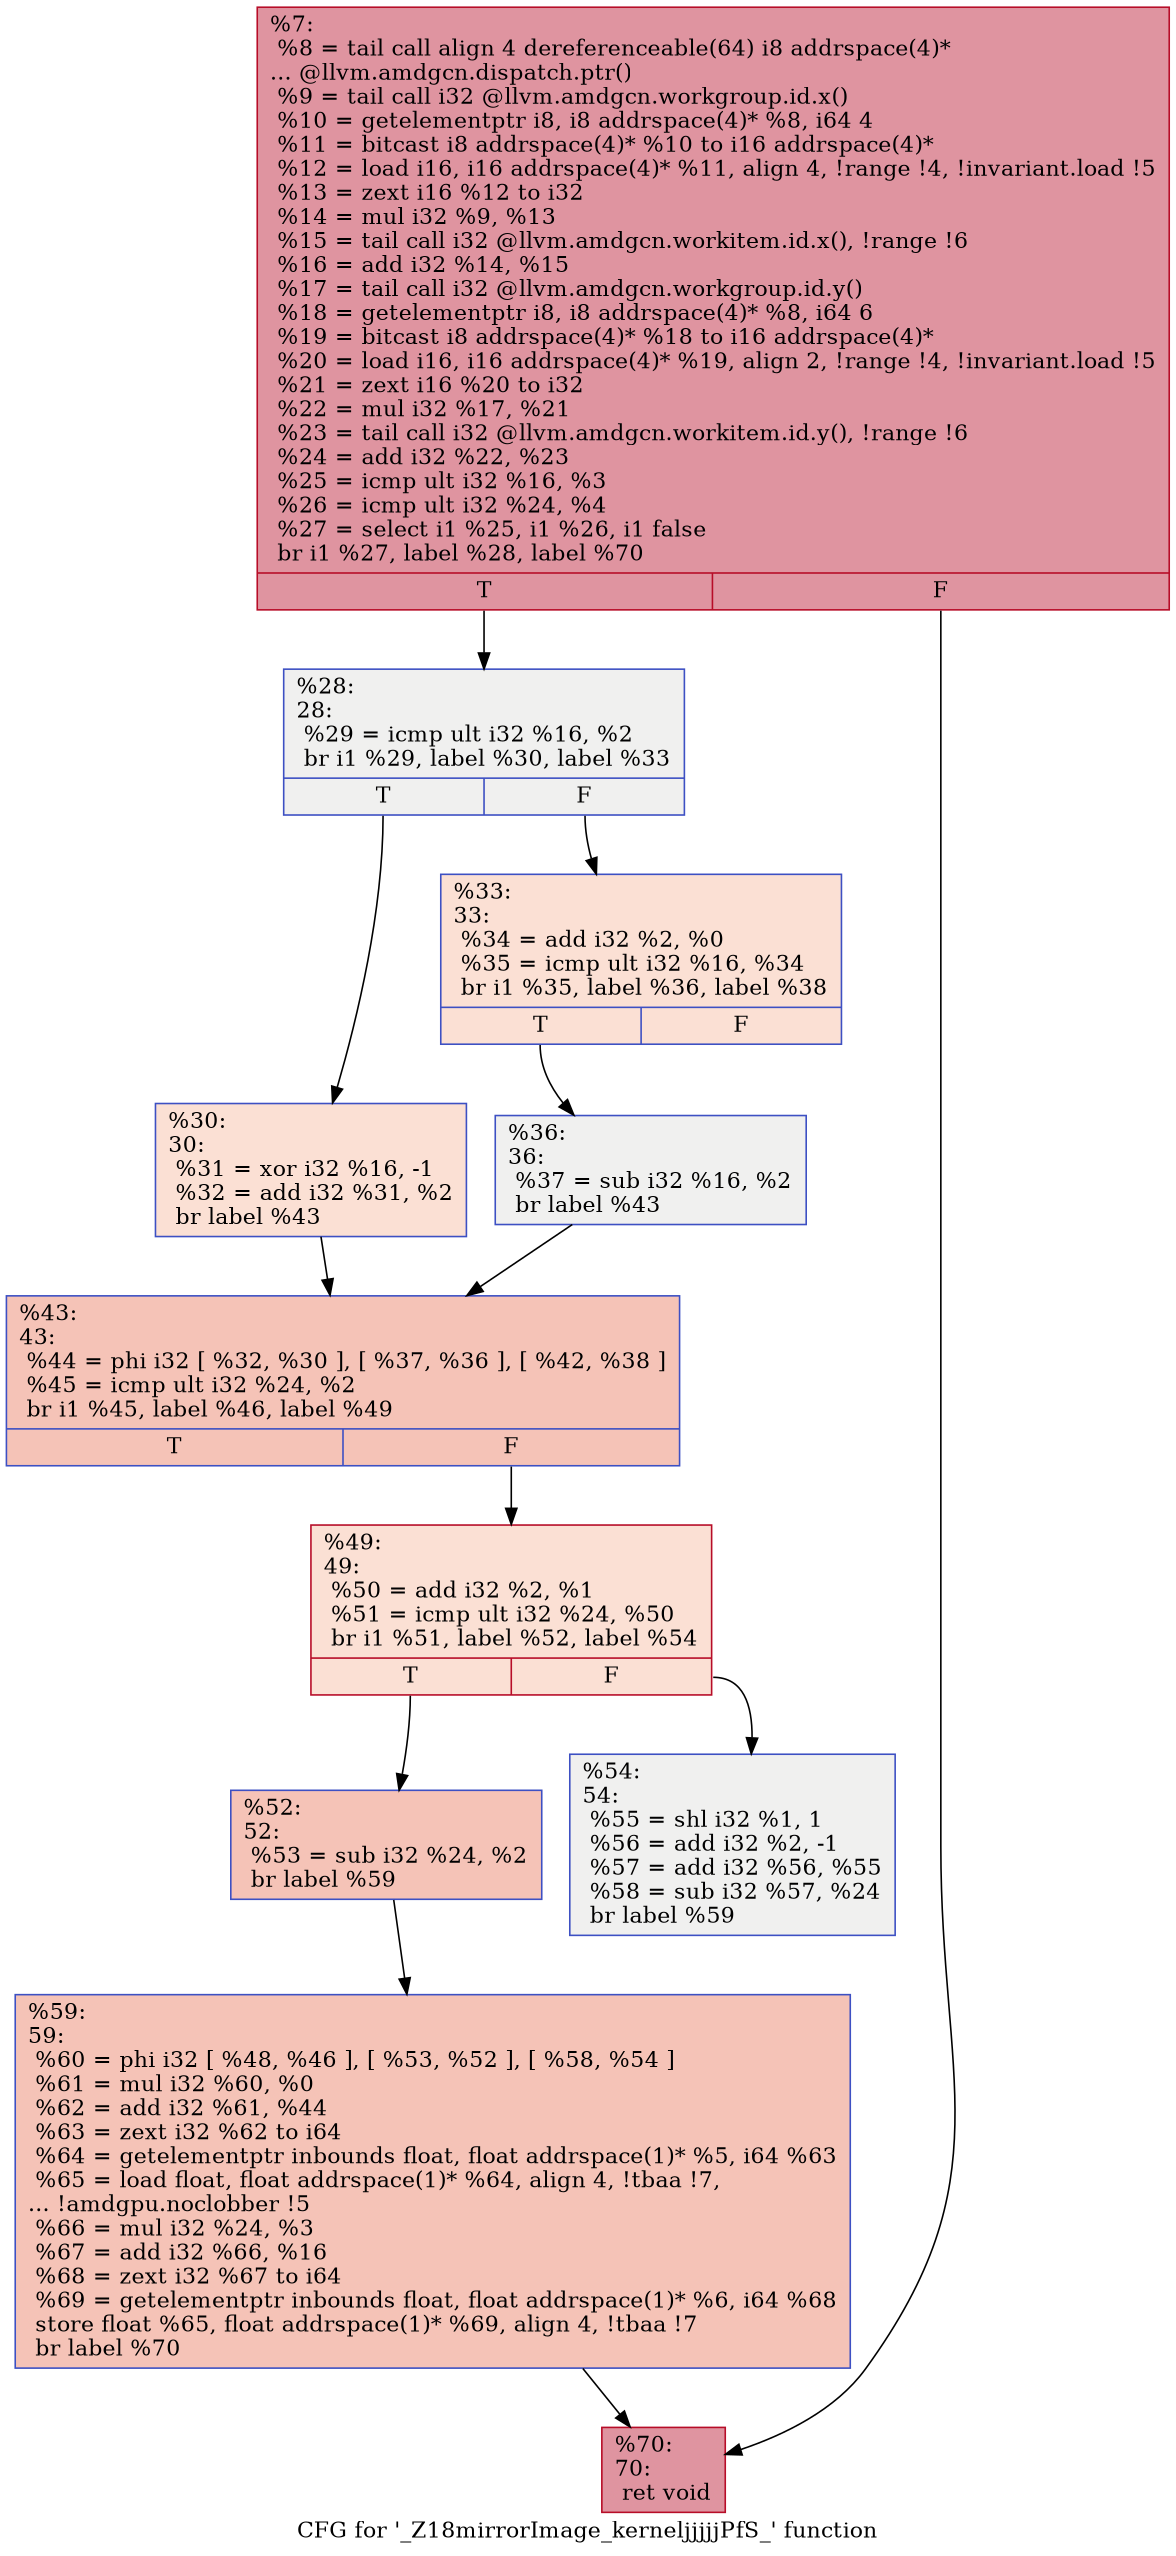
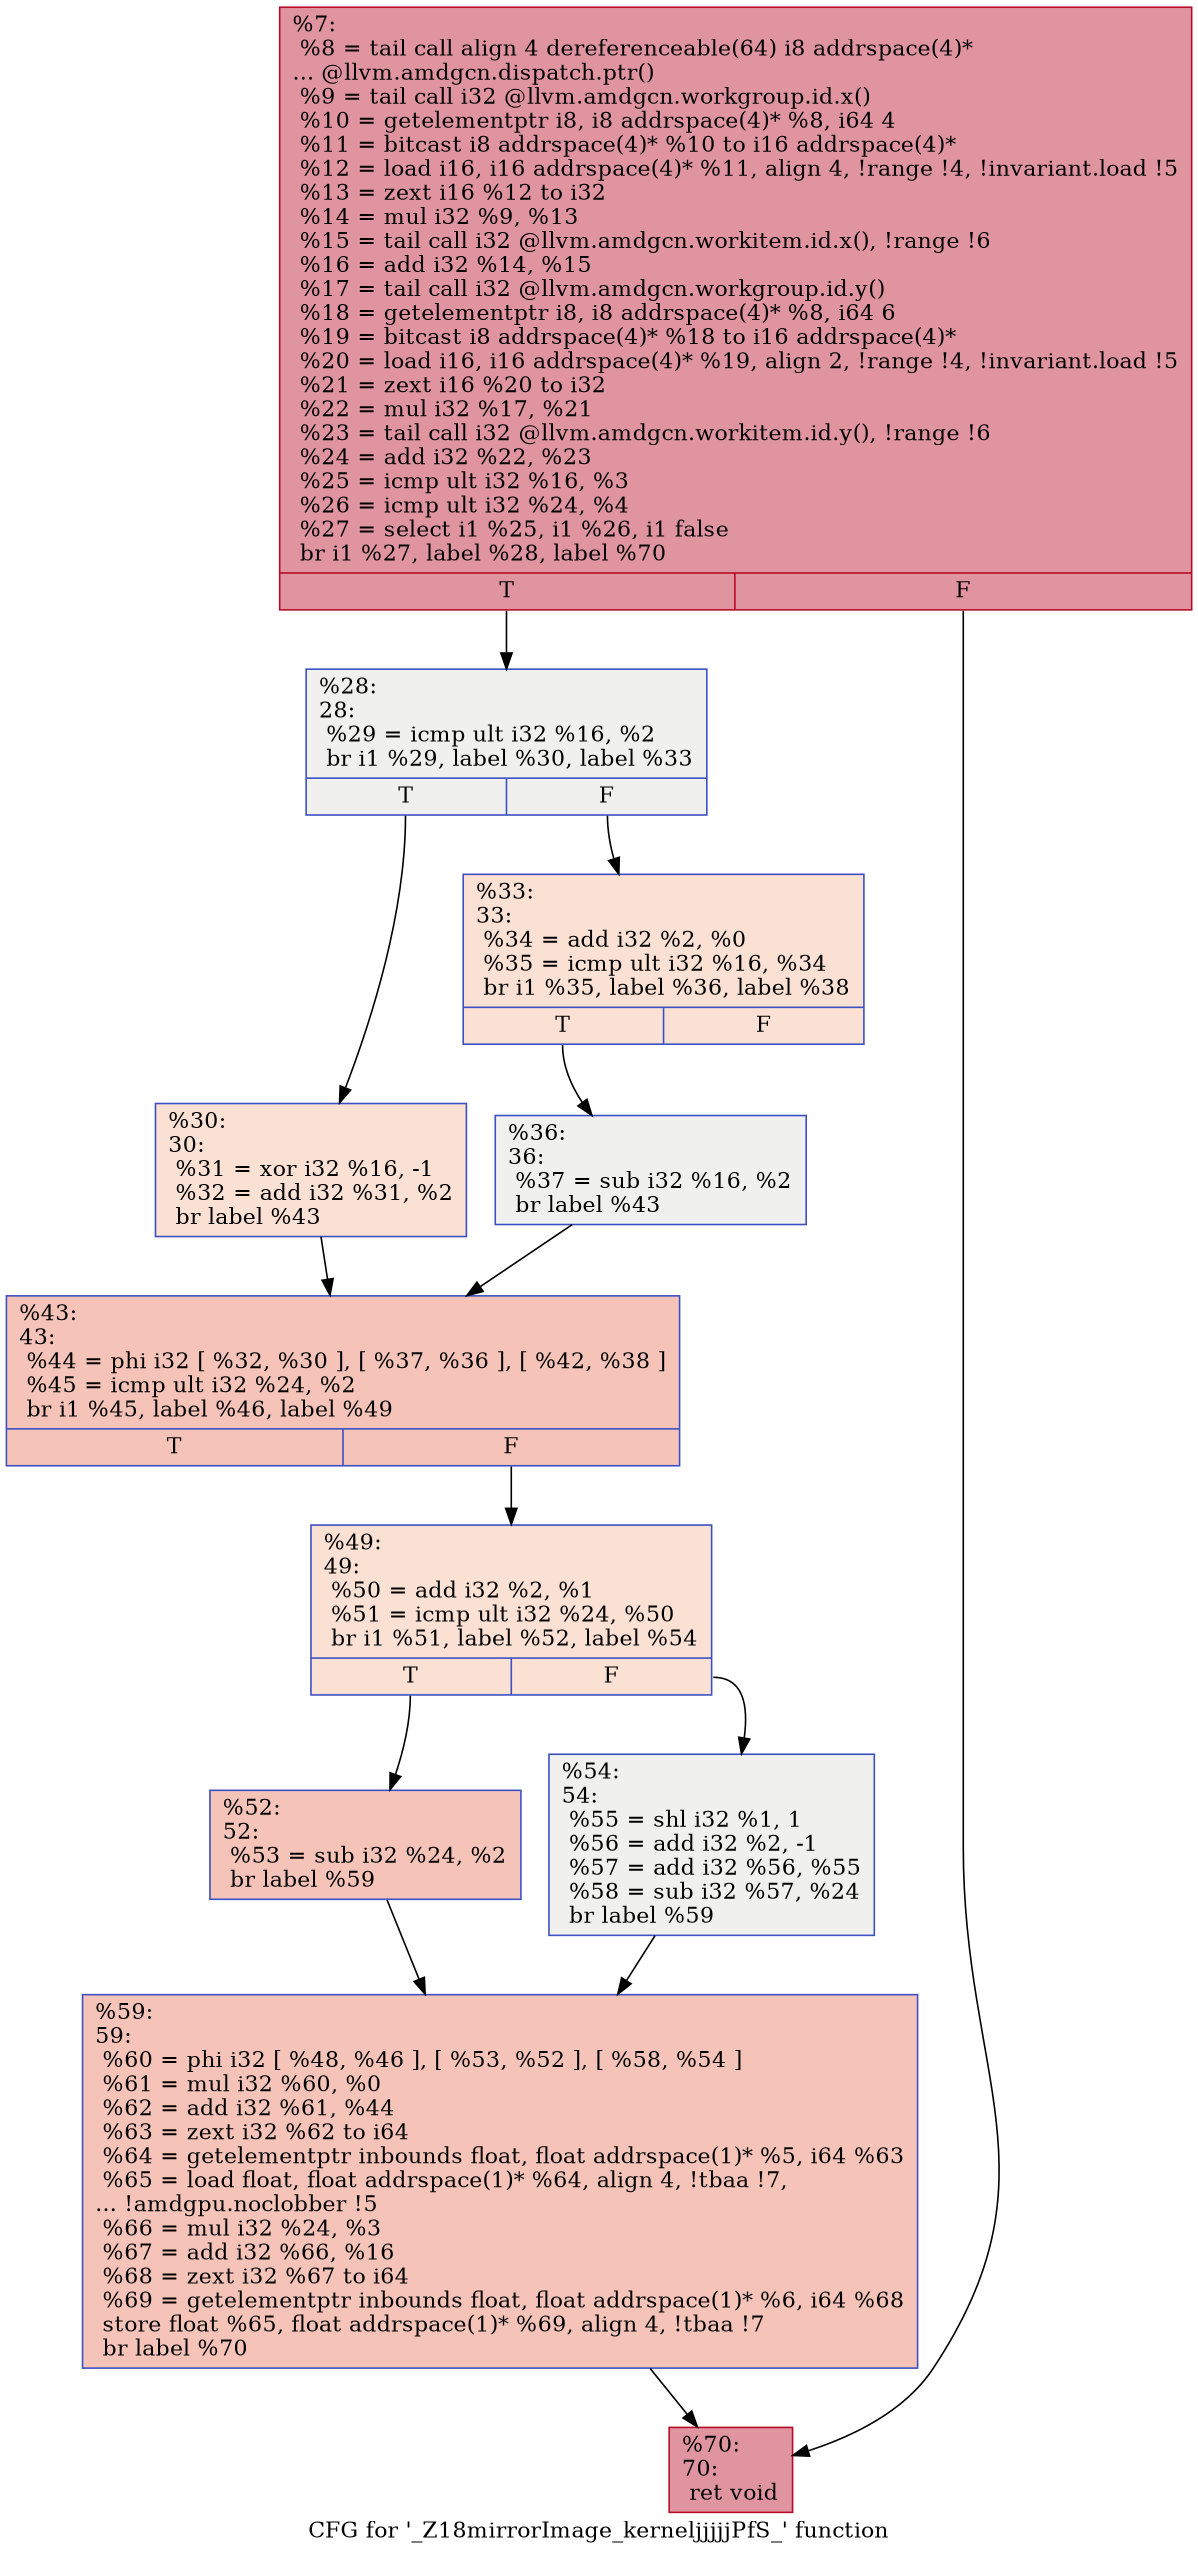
node "%49:": color #b70d28ff -> #3d50c3ff
edge "%54:" -> "%59:": added
